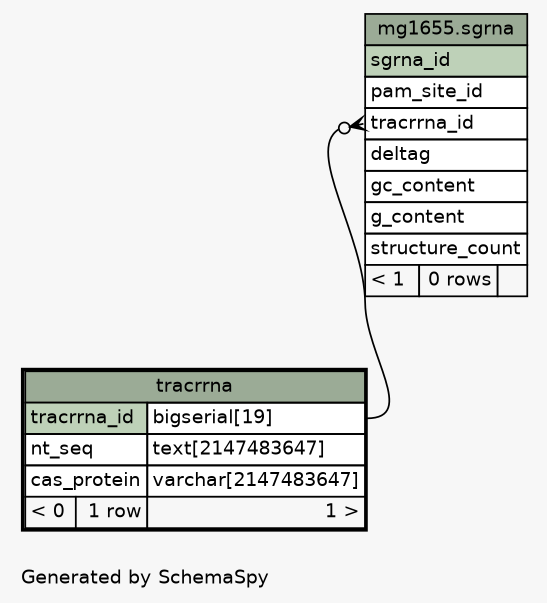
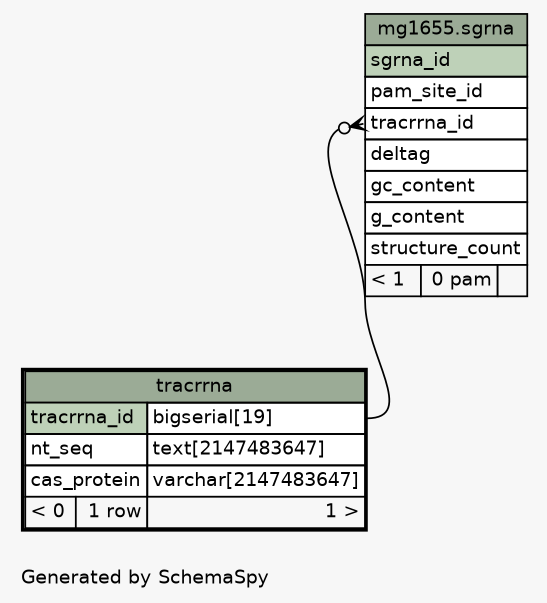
node "mg1655.sgrna": text "0 rows" -> "0 pam"
